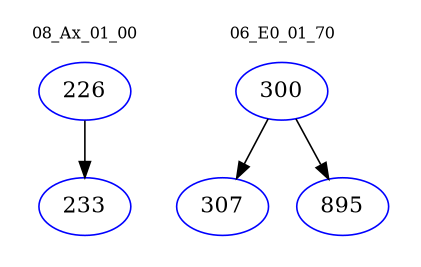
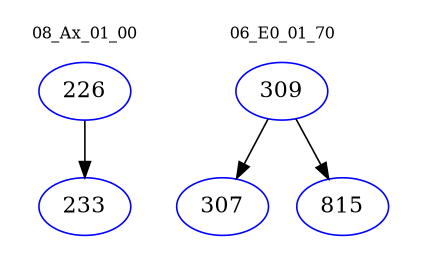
node "300": label "300" -> "309"
node "895": label "895" -> "815"
